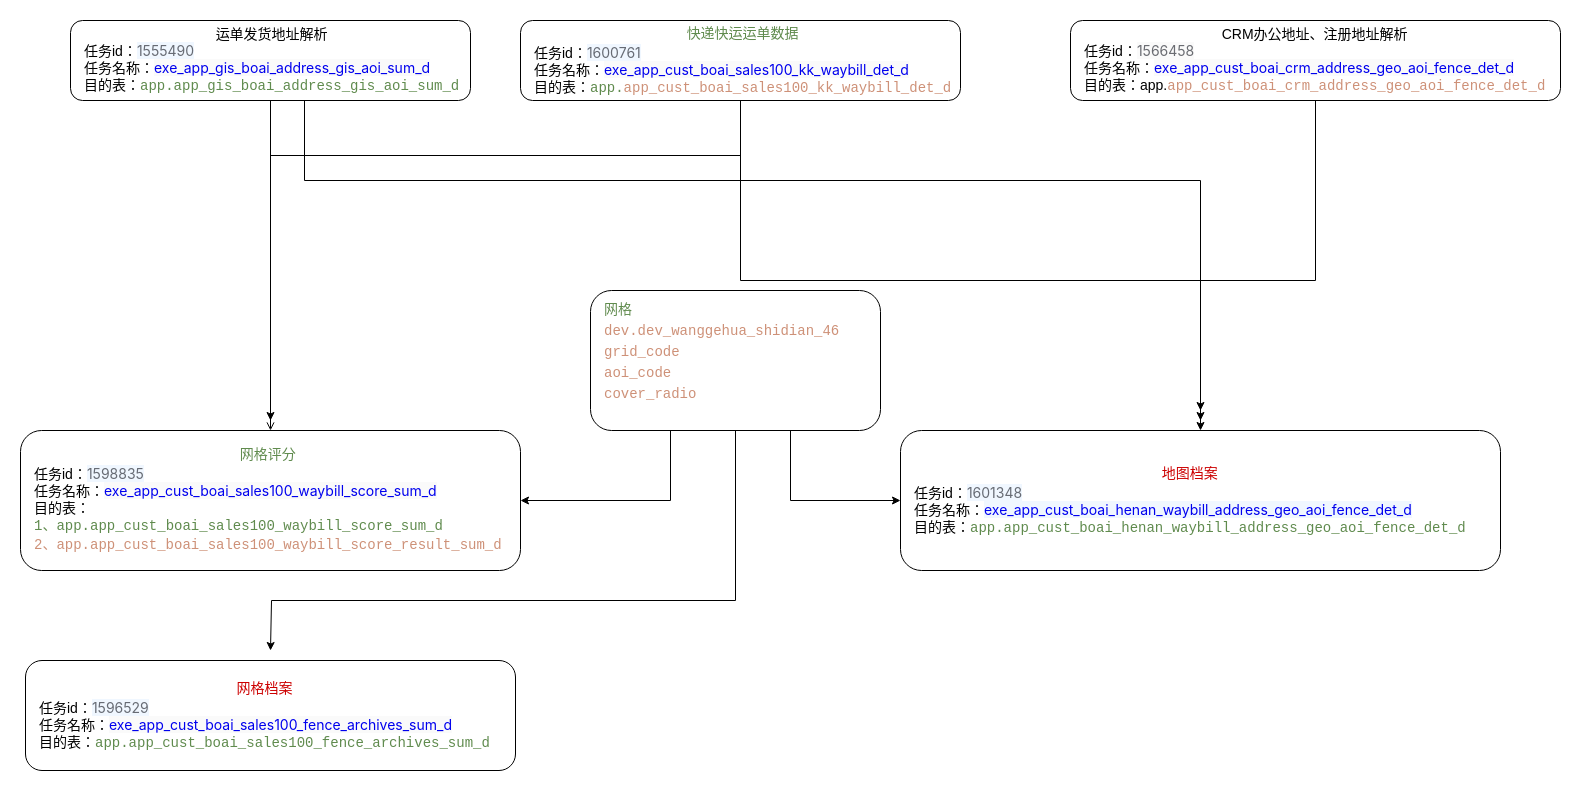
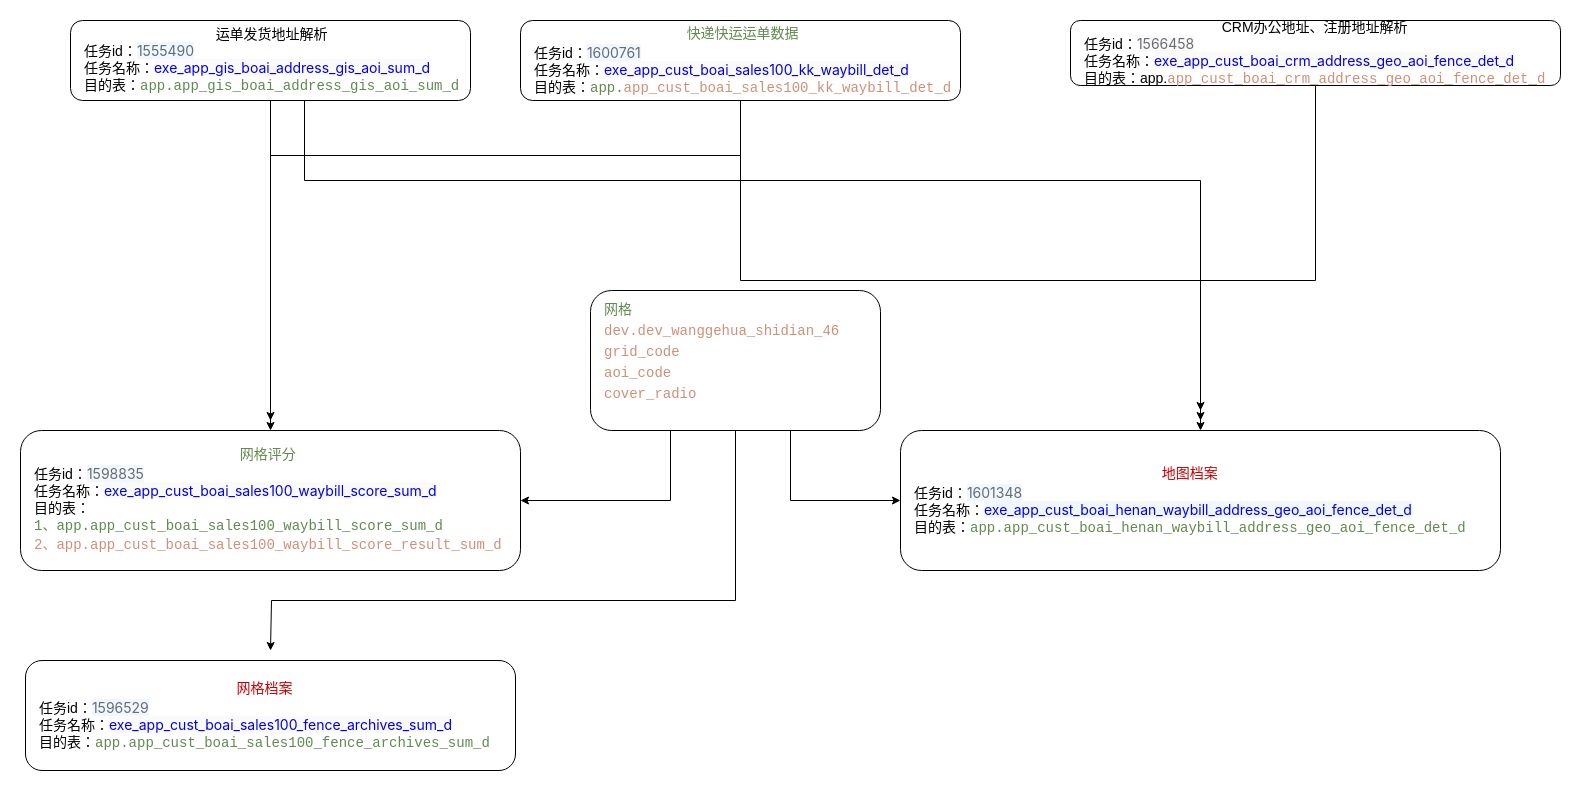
node "CRM办公地址、注册地址解析 任务id：1566458 任务名称：exe_app_cust_boai_crm_address_geo_aoi_fence_det_d 目的表：app.app_cust_boai_crm_address_geo_aoi_fence_det_d": size 490x80 -> 490x65
edge "运单发货地址解析 任务id：1555490 任务名称：exe_app_gis_boai_address_gis_aoi_sum_d 目的表：app.app_gis_boai_address_gis_aoi_sum_d" -> "网格评分 任务id：1598835 任务名称：exe_app_cust_boai_sales100_waybill_score_sum_d 目的表： 1、app.app_cust_boai_sales100_waybill_score_sum_d 2、app.app_cust_boai_sales100_waybill_score_result_sum_d": arrowhead open -> classic
